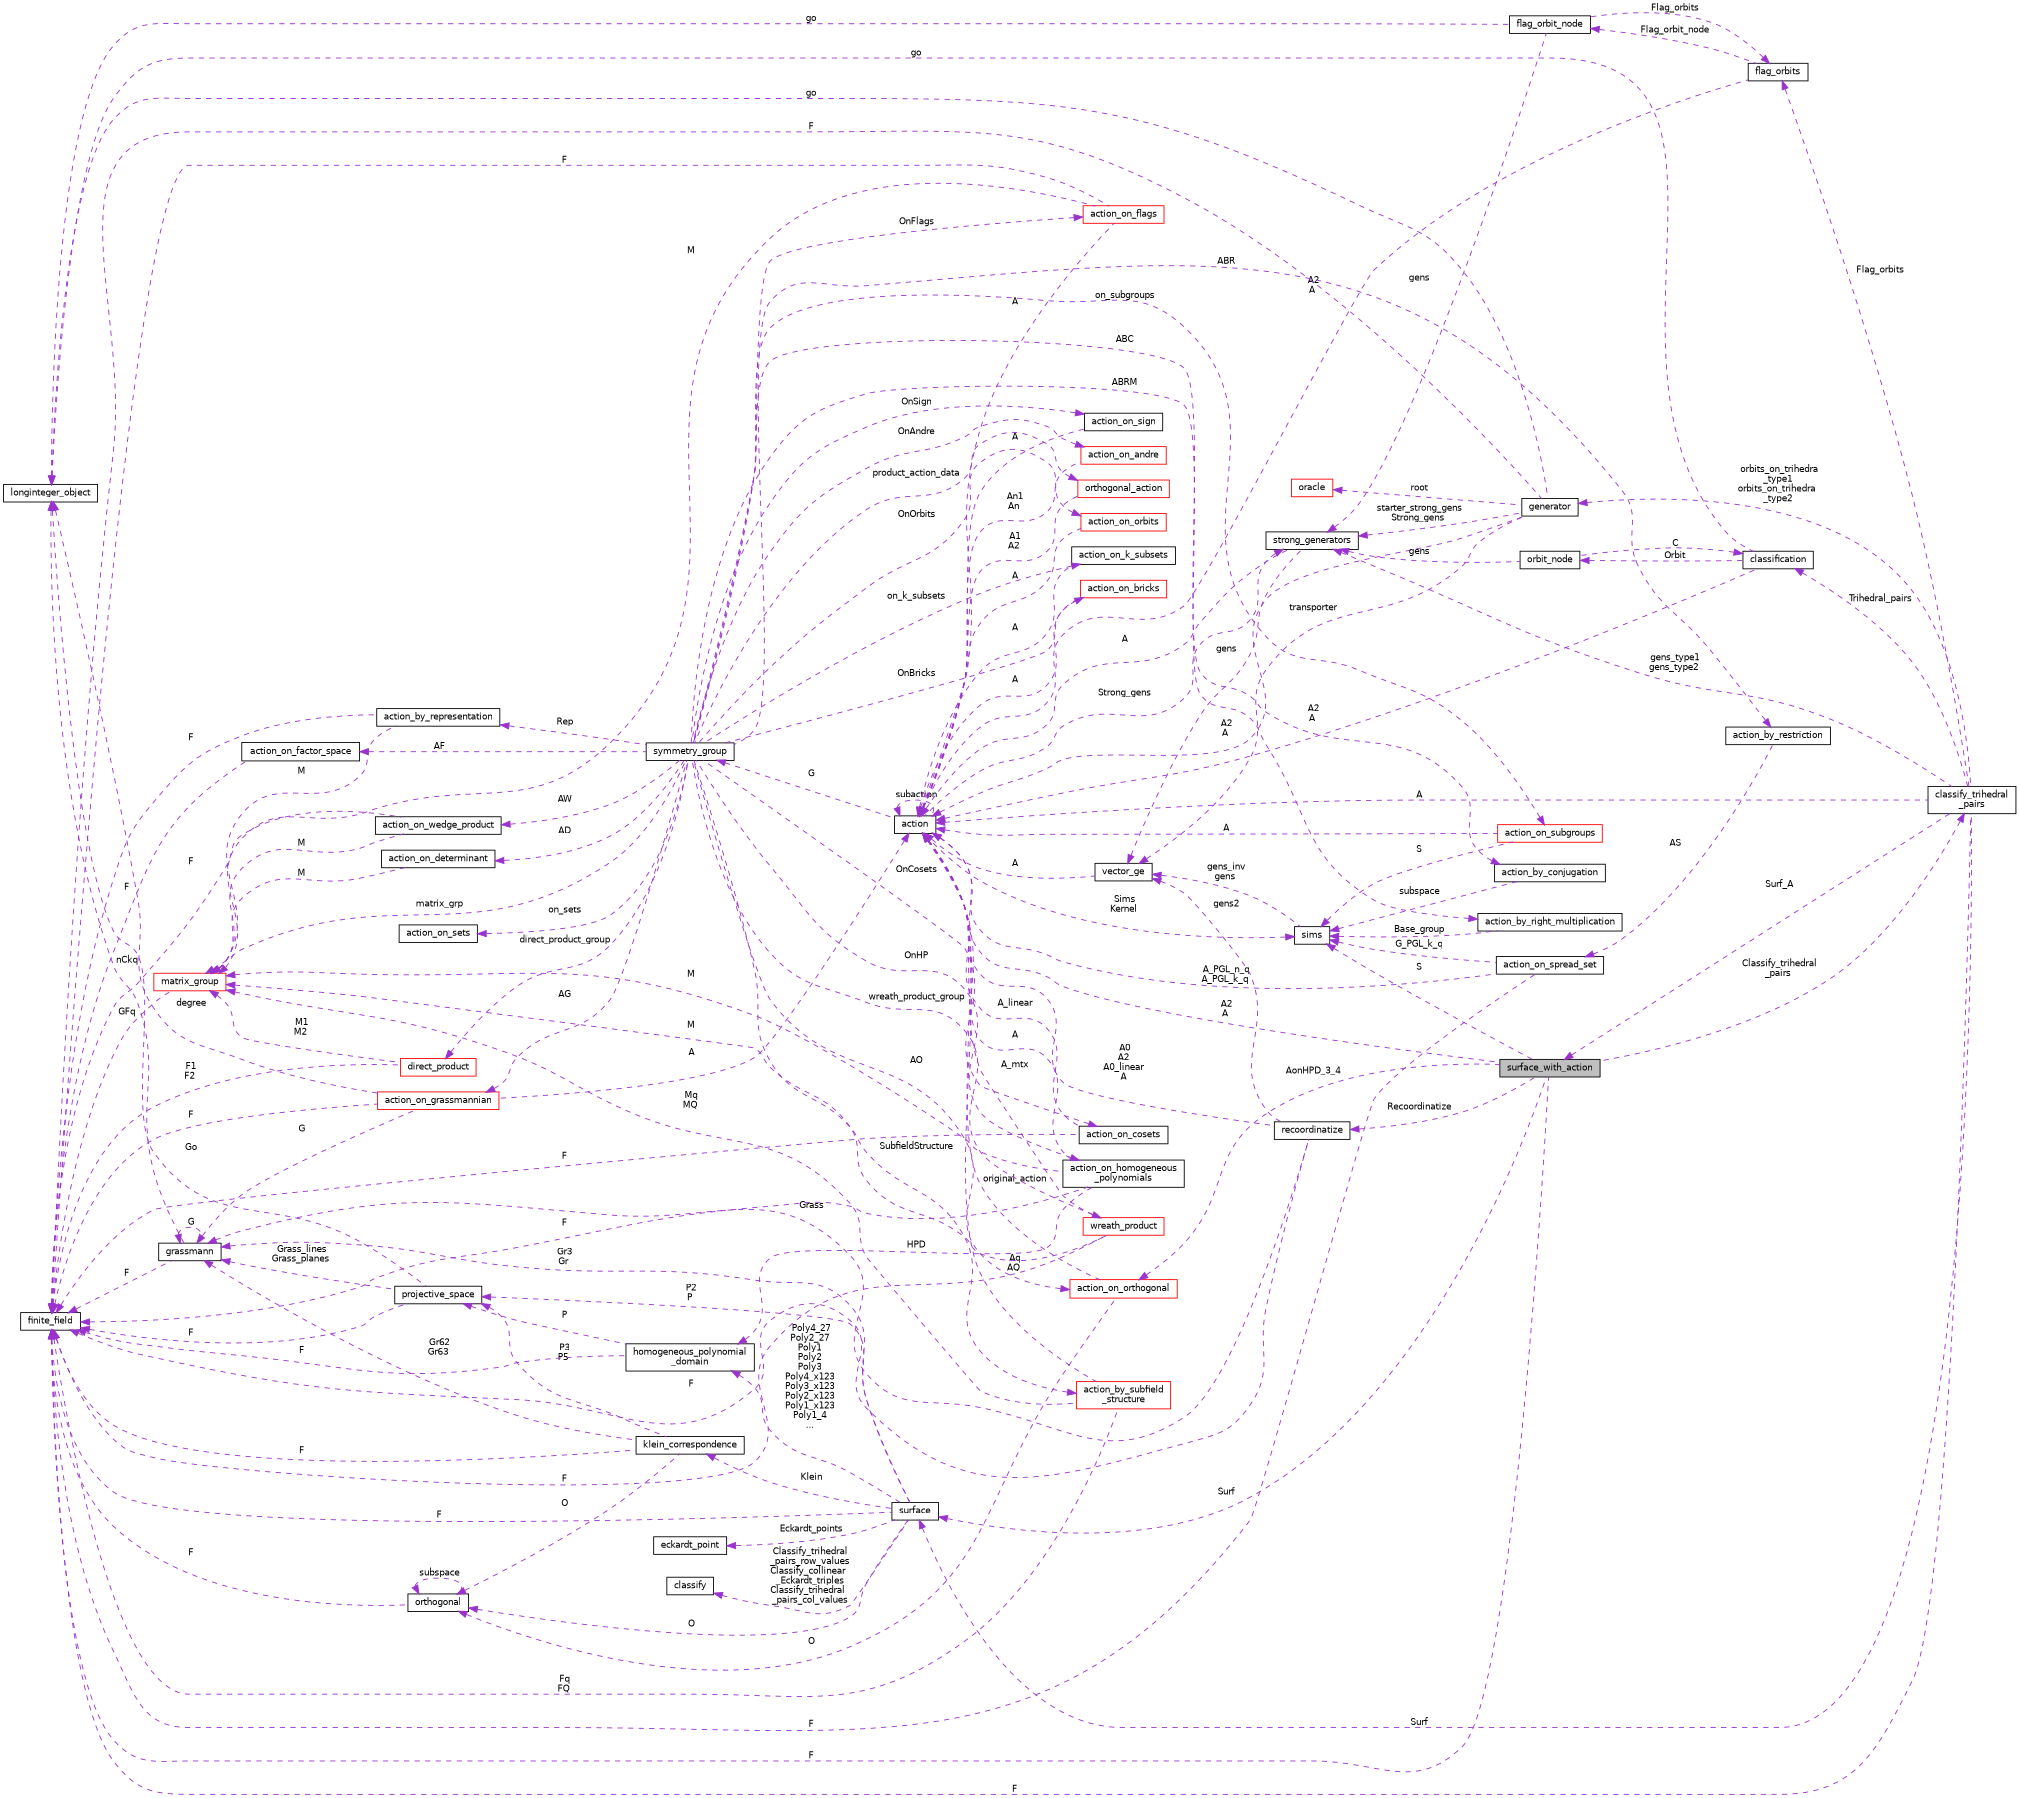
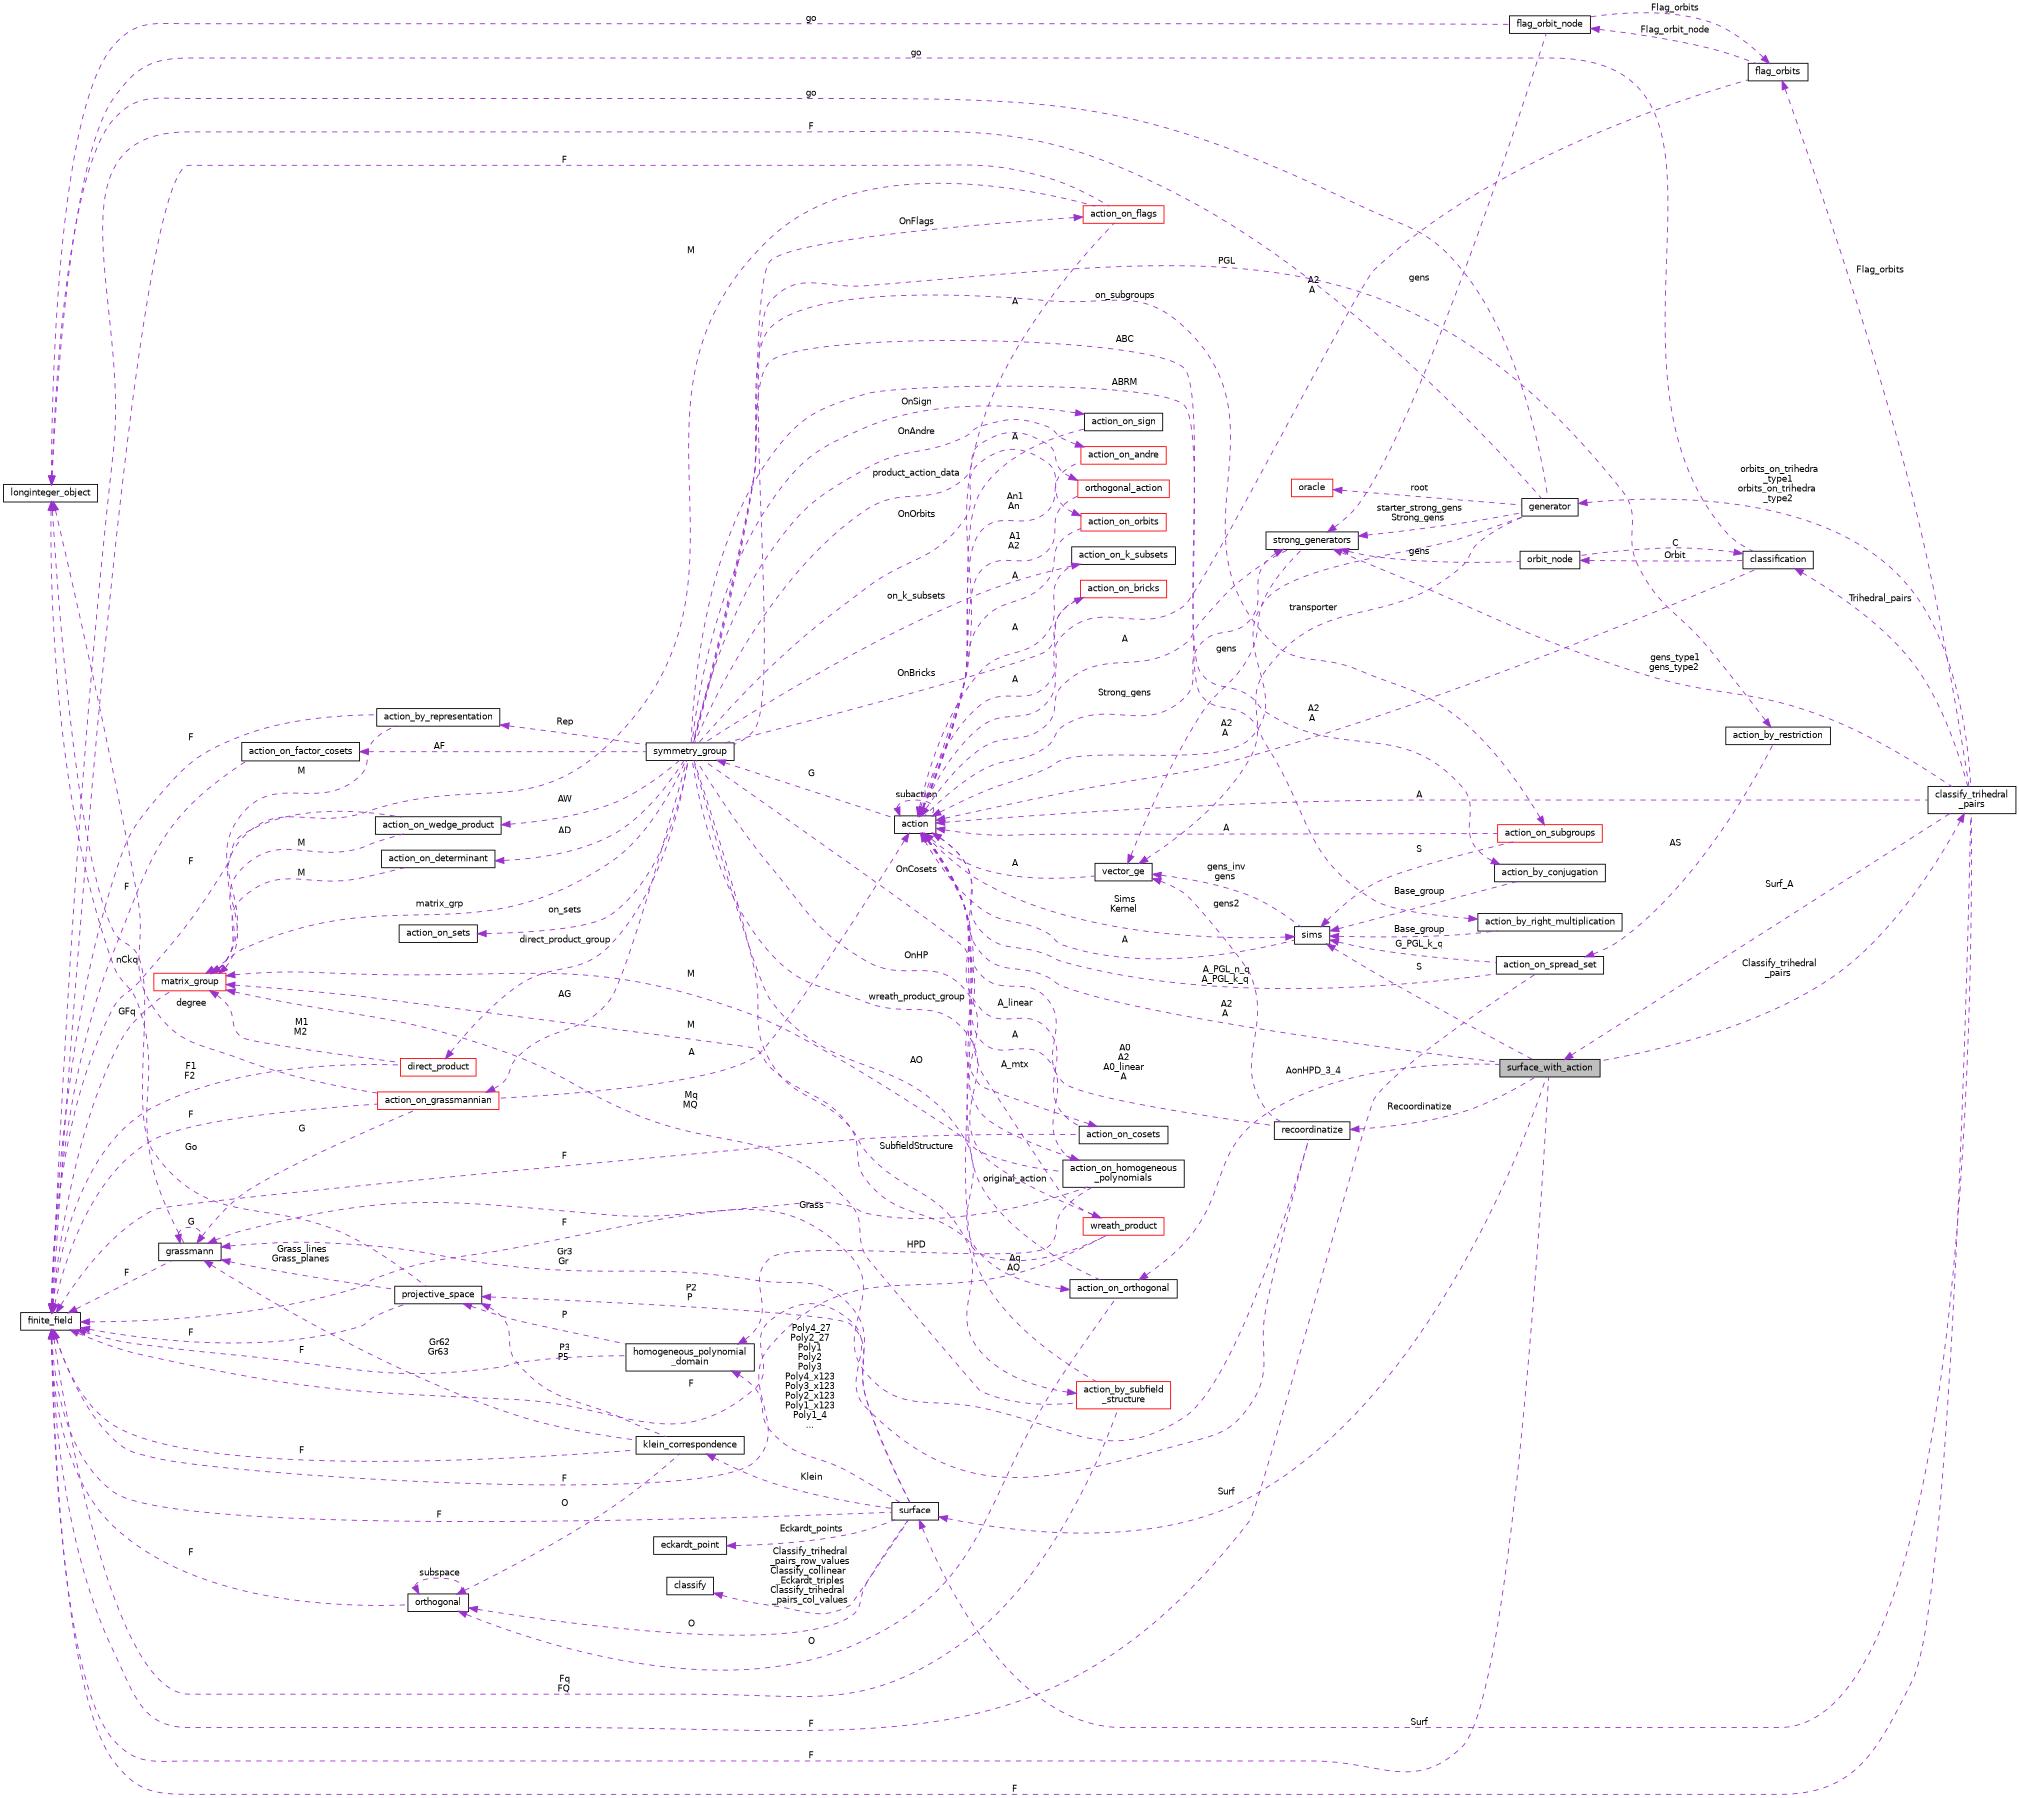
edge "symmetry_group" -> "action_by_restriction": label " ABR" -> " PGL"
node "action_on_factor_space": label "action_on_factor_space" -> "action_on_factor_cosets"
edge "action_by_conjugation" -> "sims": label " subspace" -> " Base_group"
edge "sims" -> "action": added, label "A"
node "action_on_orthogonal": color red -> black
